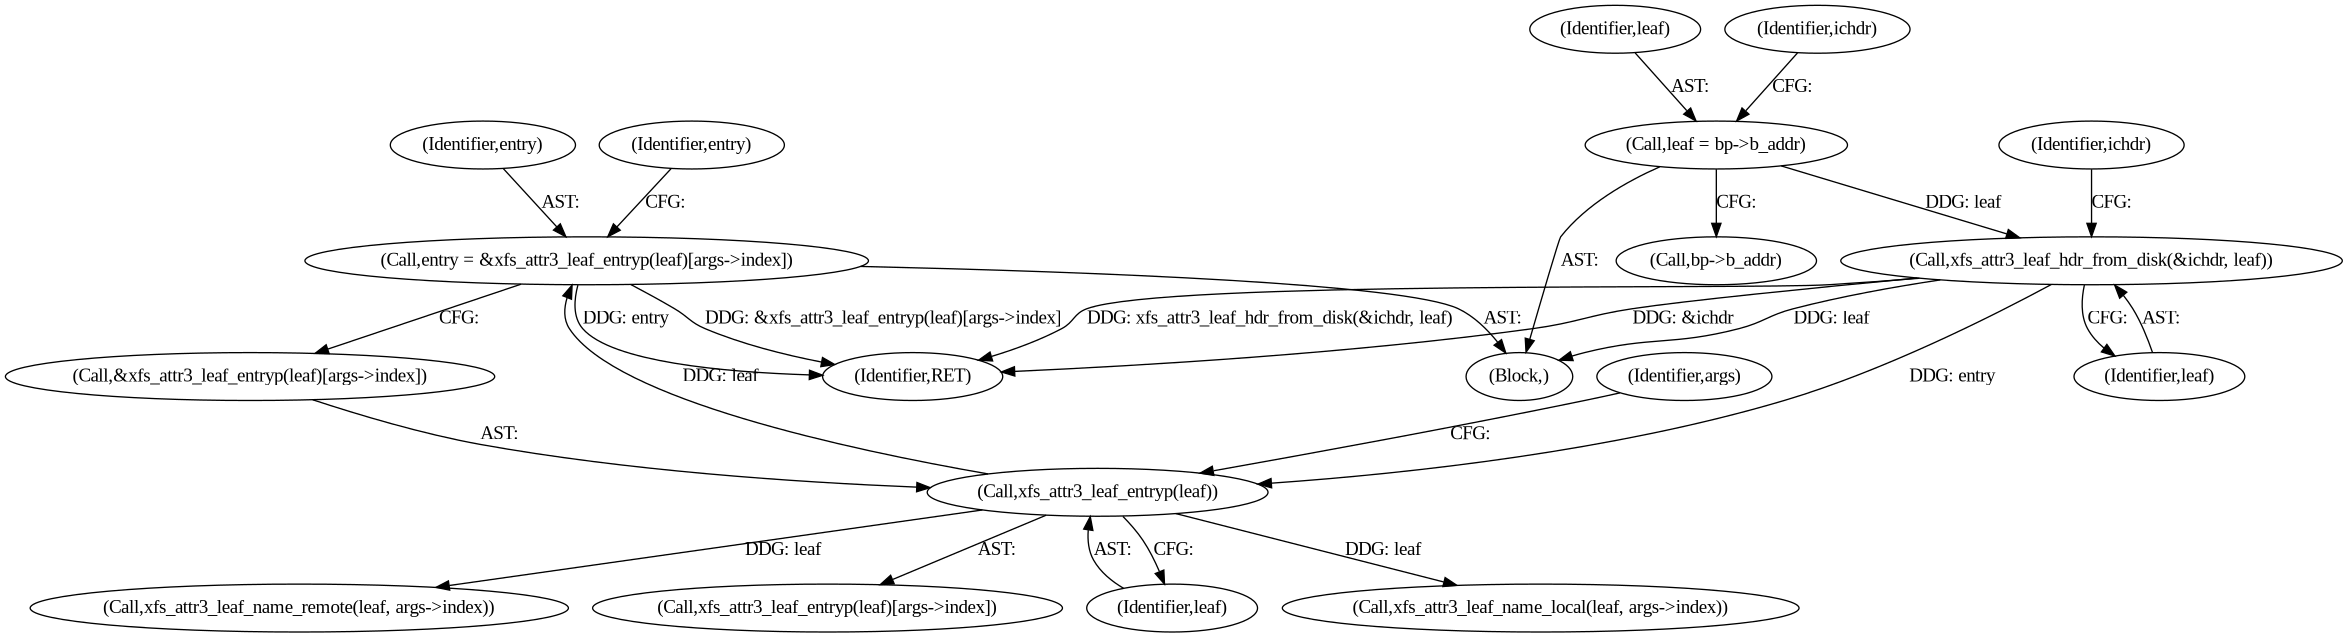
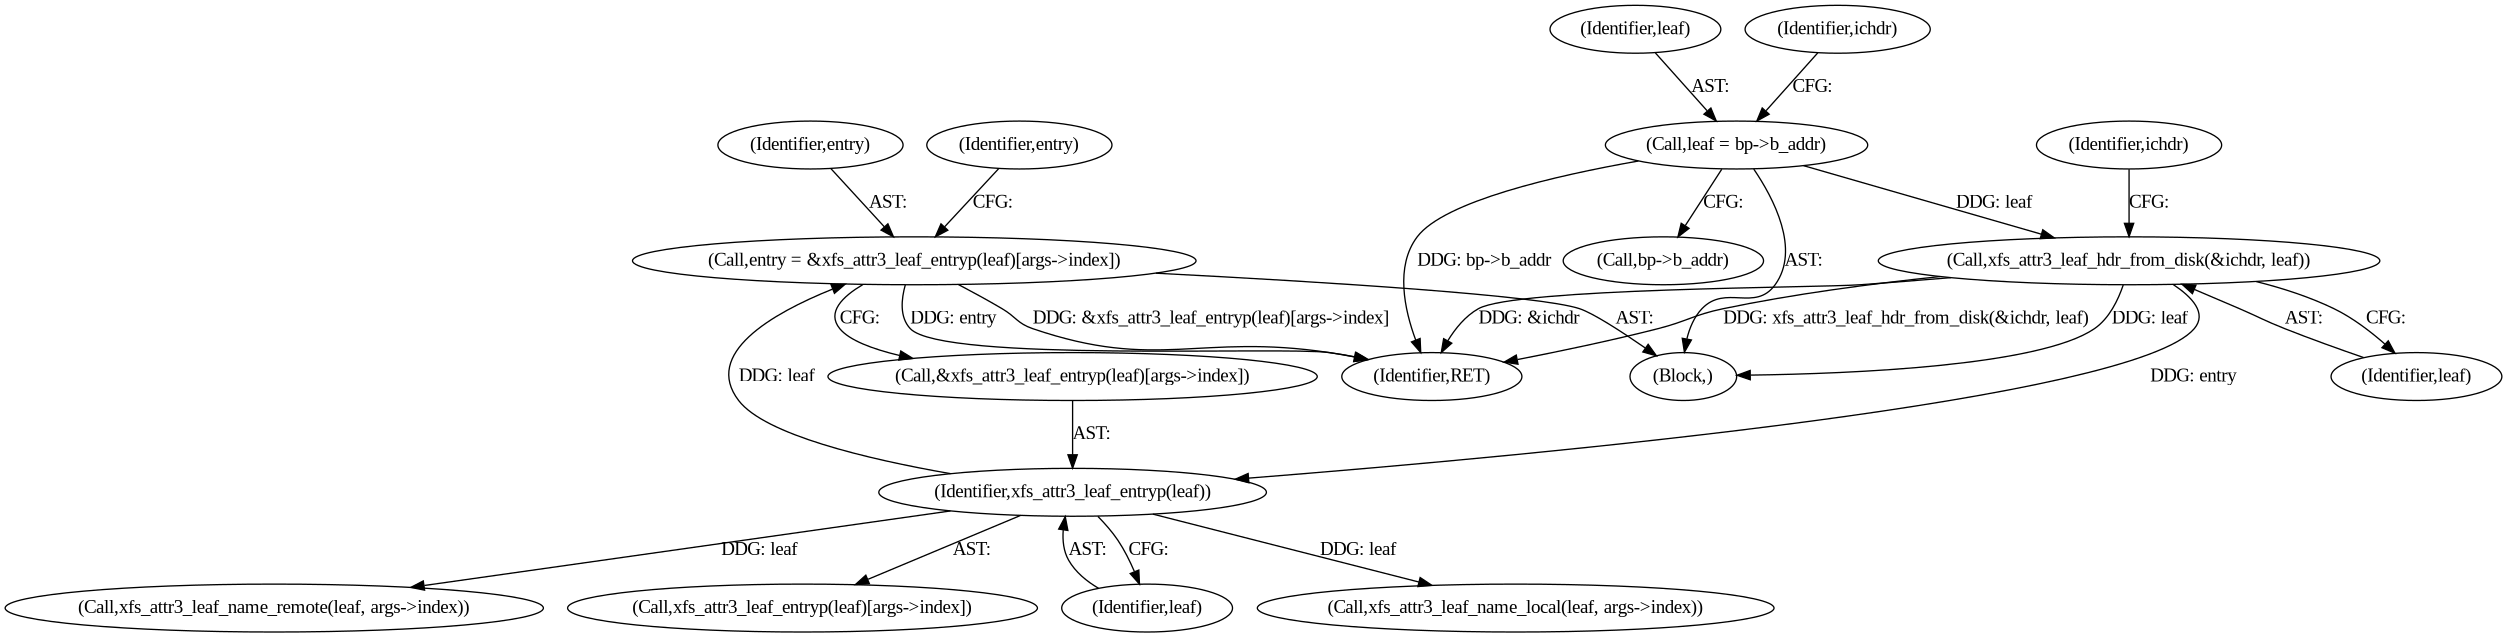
edge "(Call,leaf = bp->b_addr)" -> "(Identifier,RET)": added, label "DDG: bp->b_addr"
node "(Identifier,args)": removed
node "(Call,xfs_attr3_leaf_entryp(leaf))": label "(Call,xfs_attr3_leaf_entryp(leaf))" -> "(Identifier,xfs_attr3_leaf_entryp(leaf))"
